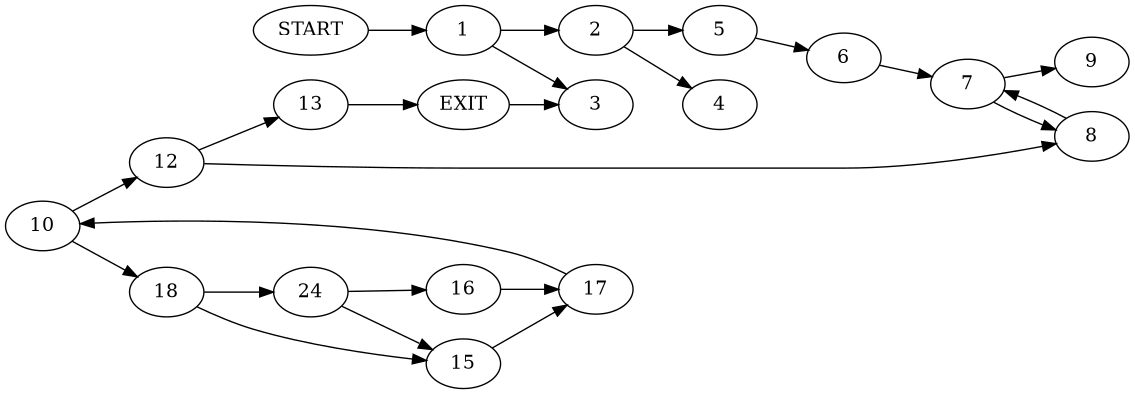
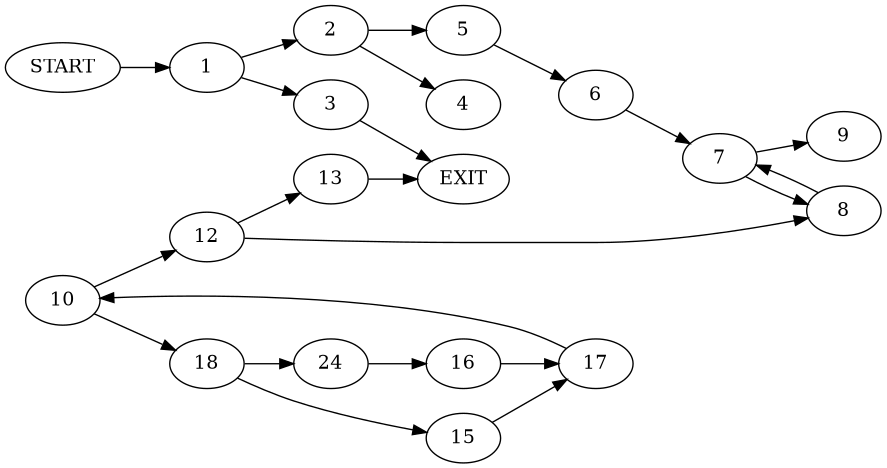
edge "EXIT" -> "3": reversed
edge "24" -> "15": removed
